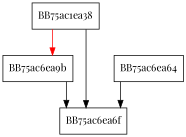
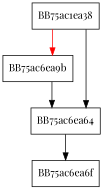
edge "BB75ac1ea38" -> "BB75ac6ea6f": now "BB75ac1ea38" -> "BB75ac6ea64"
edge "BB75ac6ea9b" -> "BB75ac6ea6f": now "BB75ac6ea9b" -> "BB75ac6ea64"
